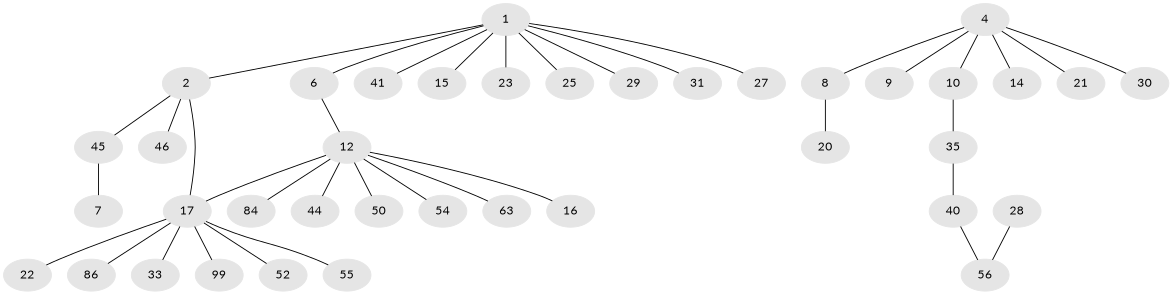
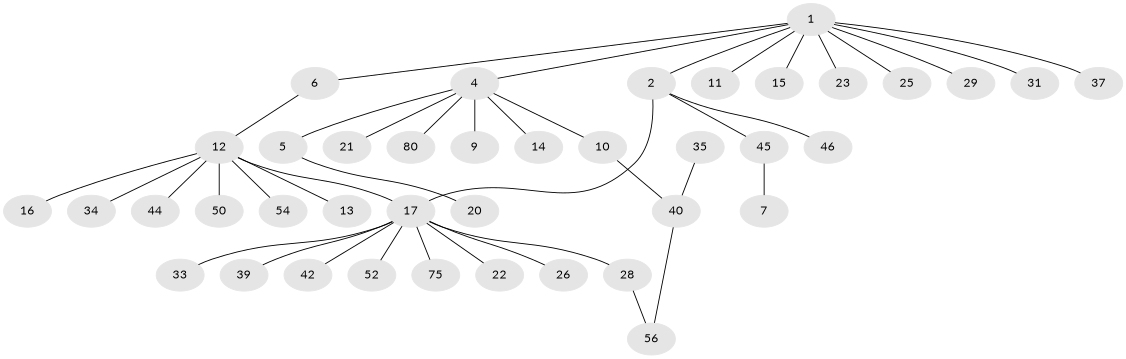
edge "1" -- "4": added
node "41": label "41" -> "11"
node "27": label "27" -> "37"
node "8": label "8" -> "5"
node "30": label "30" -> "80"
edge "10" -- "35": now "10" -- "40"
node "84": label "84" -> "34"
node "63": label "63" -> "13"
edge "17" -- "28": added
node "86": label "86" -> "26"
node "99": label "99" -> "39"
node "42": added
node "55": label "55" -> "75"
